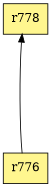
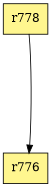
edge "r776" -> "r778": reversed
